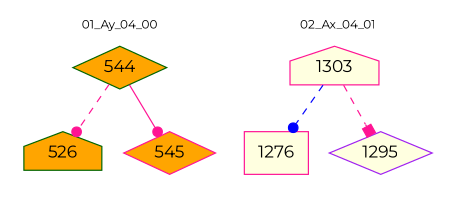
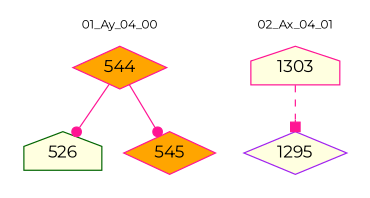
node "544": color darkgreen -> deeppink
edge "544" -> "526": style dashed -> solid
node "526": fillcolor orange -> lightyellow
node "1276": removed
